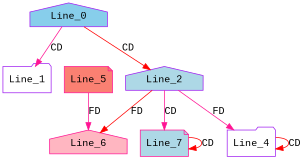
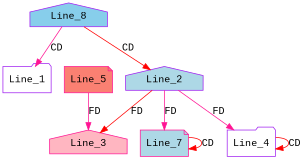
node "Line_0": label "Line_0" -> "Line_8"
edge "Line_2" -> "Line_7": label "CD" -> "FD"
node "Line_6": label "Line_6" -> "Line_3"
